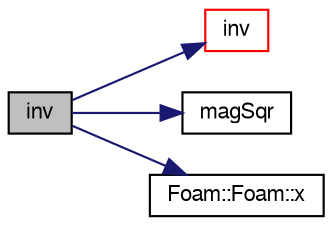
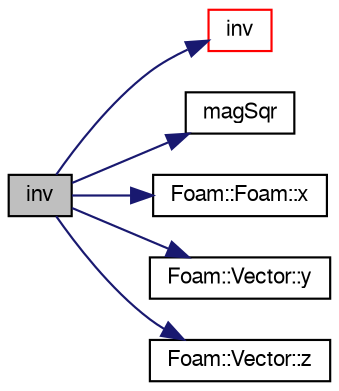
node "Foam::Vector::y": added
node "Foam::Vector::z": added
